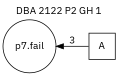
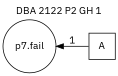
edge "A" -> "p7.fail": label "3" -> "1"
